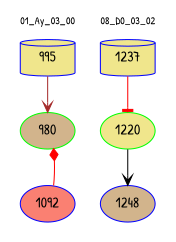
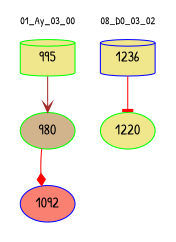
node "995": color blue -> green
node "1237": label "1237" -> "1236"
edge "1092" -> "980": reversed
node "1248": removed
